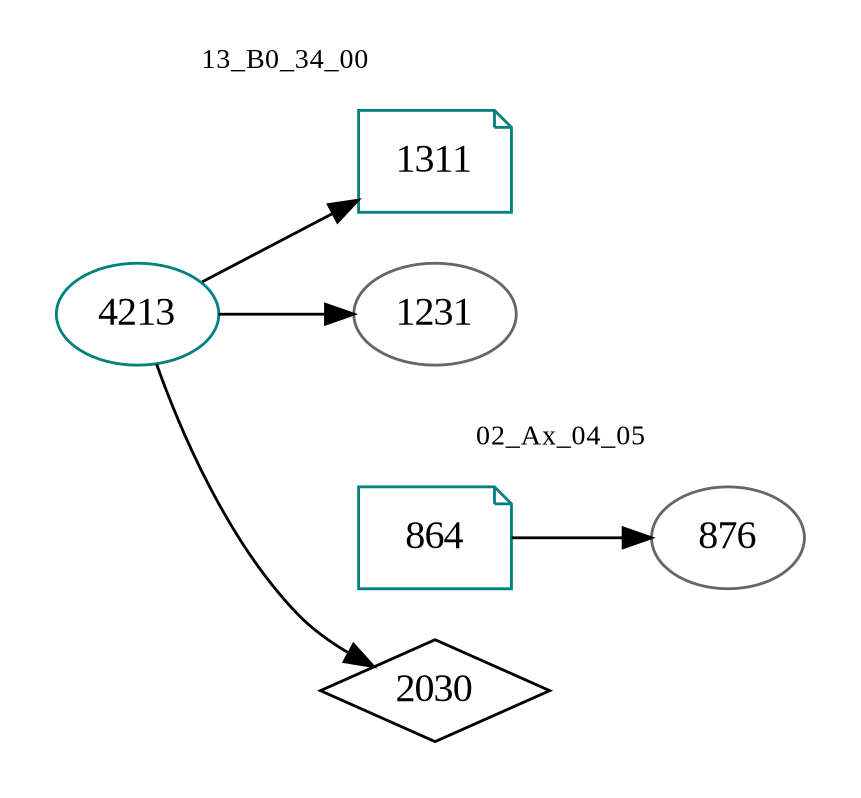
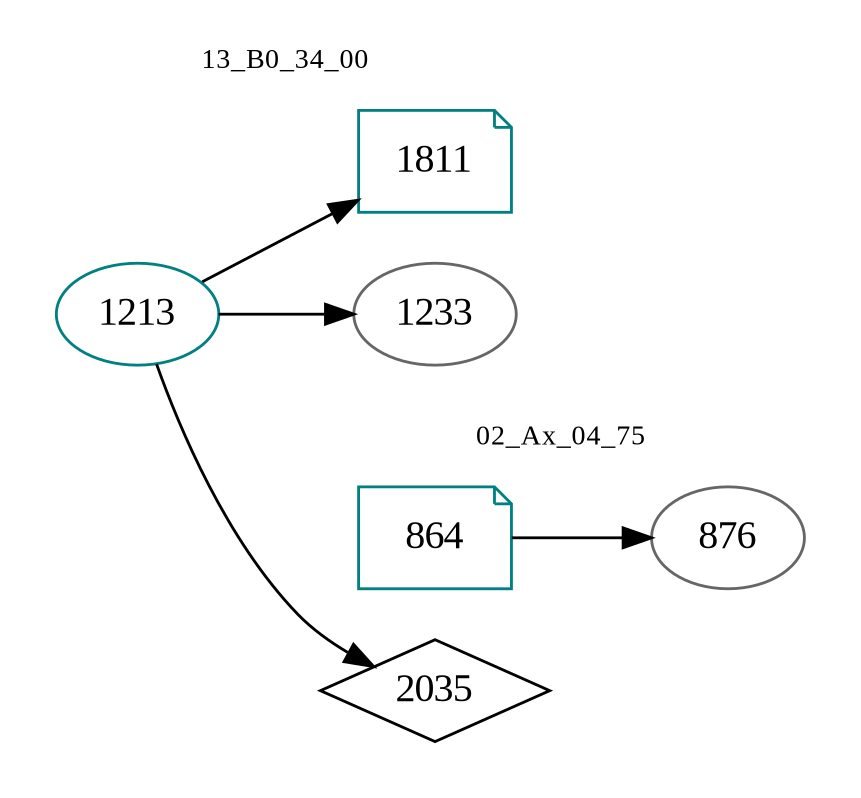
node "1311": label "1311" -> "1811"
node "4213": label "4213" -> "1213"
node "1231": label "1231" -> "1233"
cluster "02_Ax_04_05": label "02_Ax_04_05" -> "02_Ax_04_75"
node "2030": label "2030" -> "2035"
